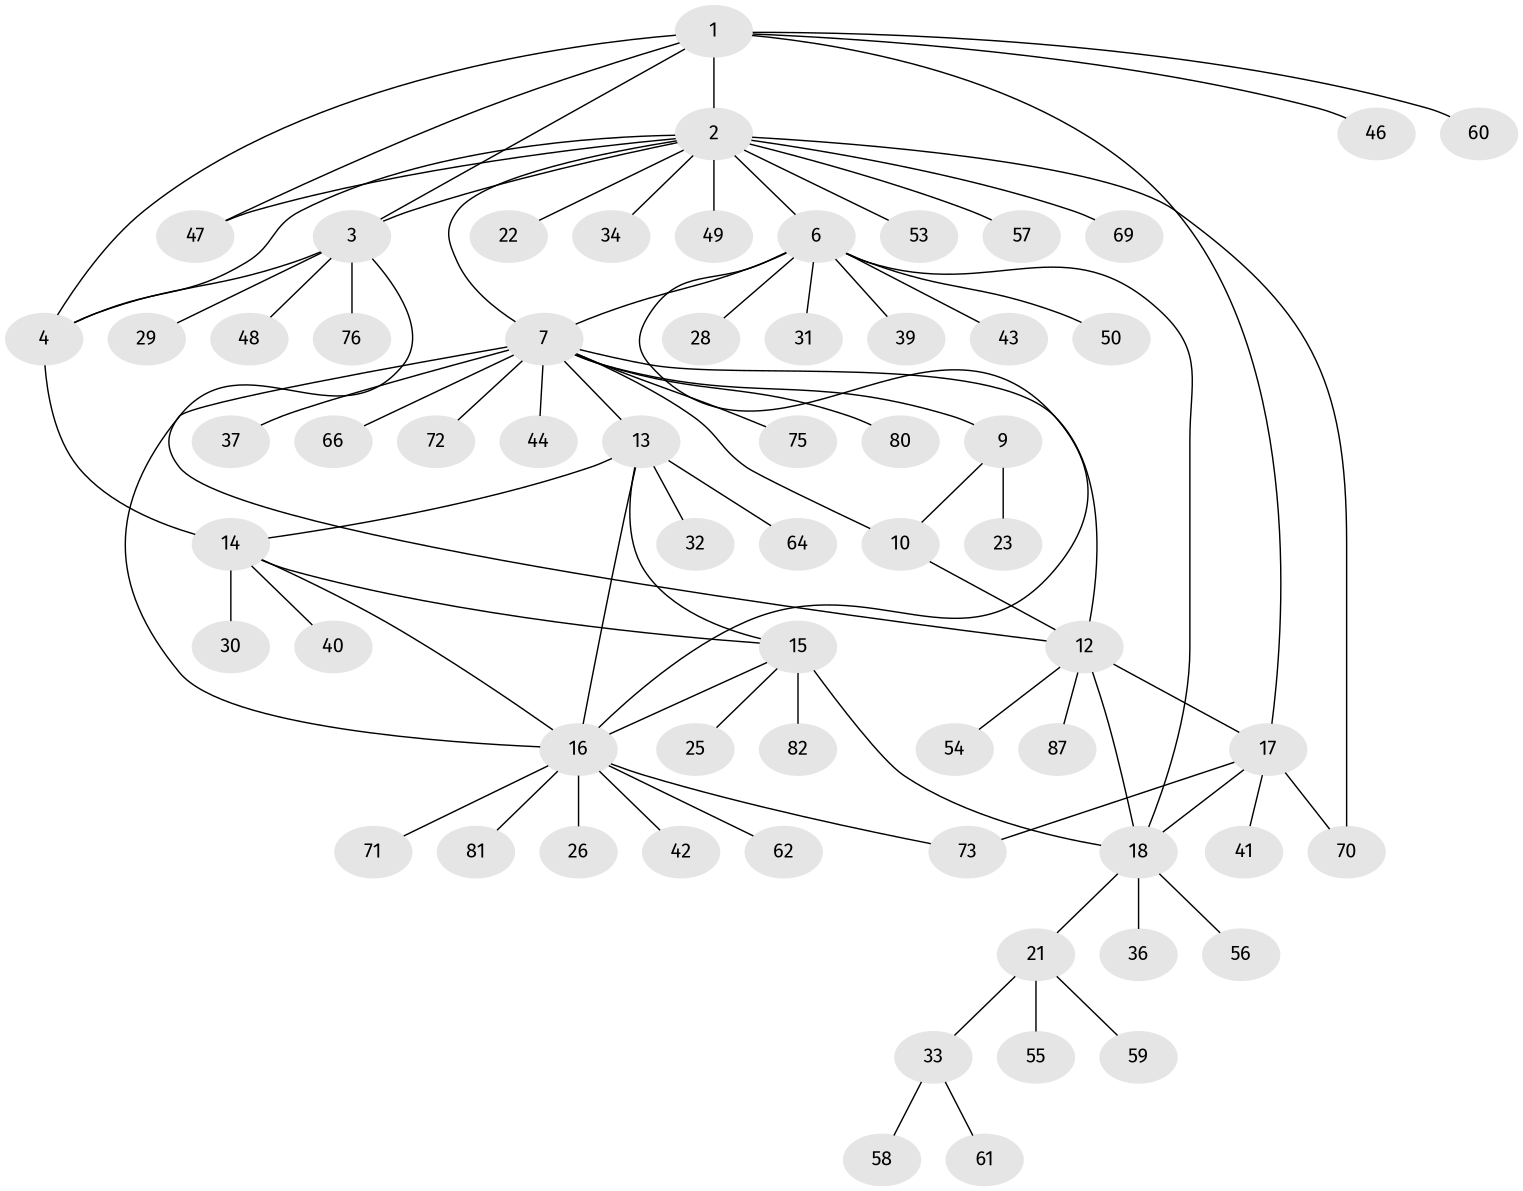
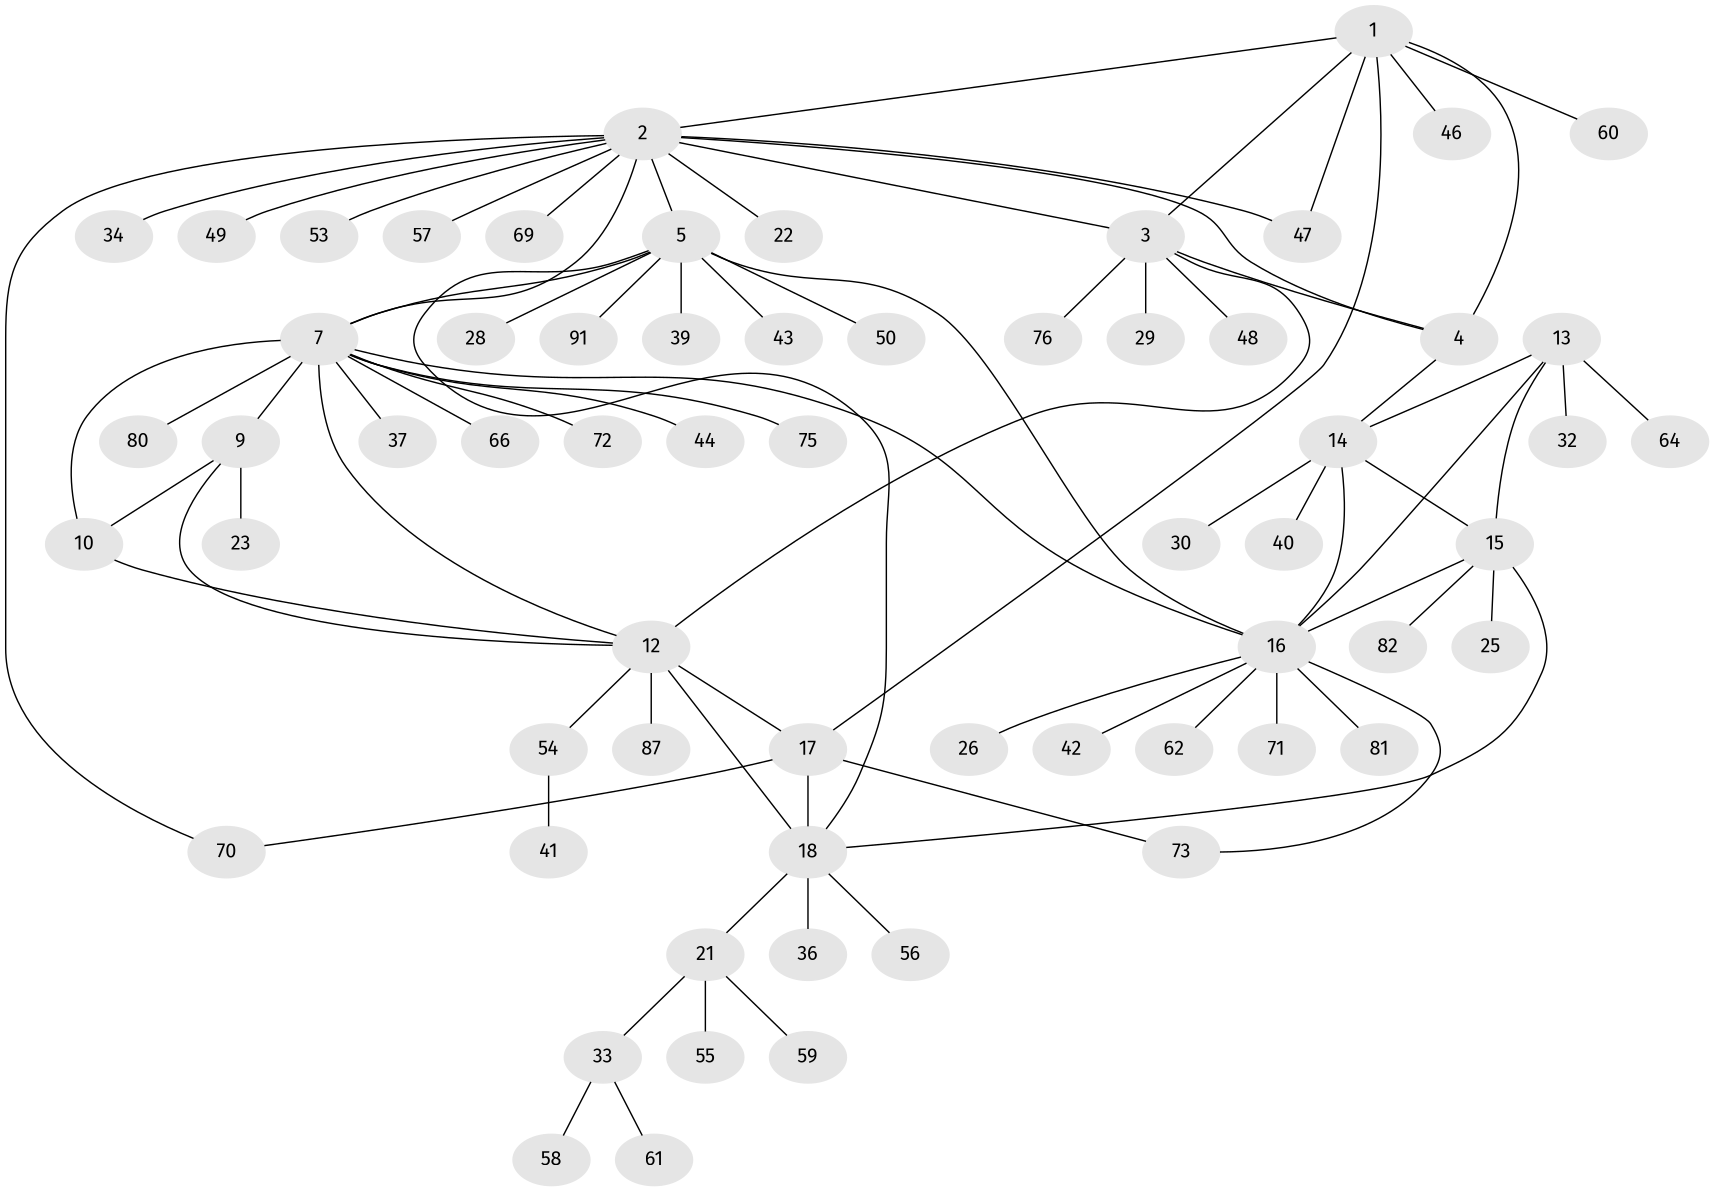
node "6": label "6" -> "5"
node "31": label "31" -> "91"
edge "7" -- "13": removed
edge "9" -- "12": added
edge "17" -- "41": now "54" -- "41"
